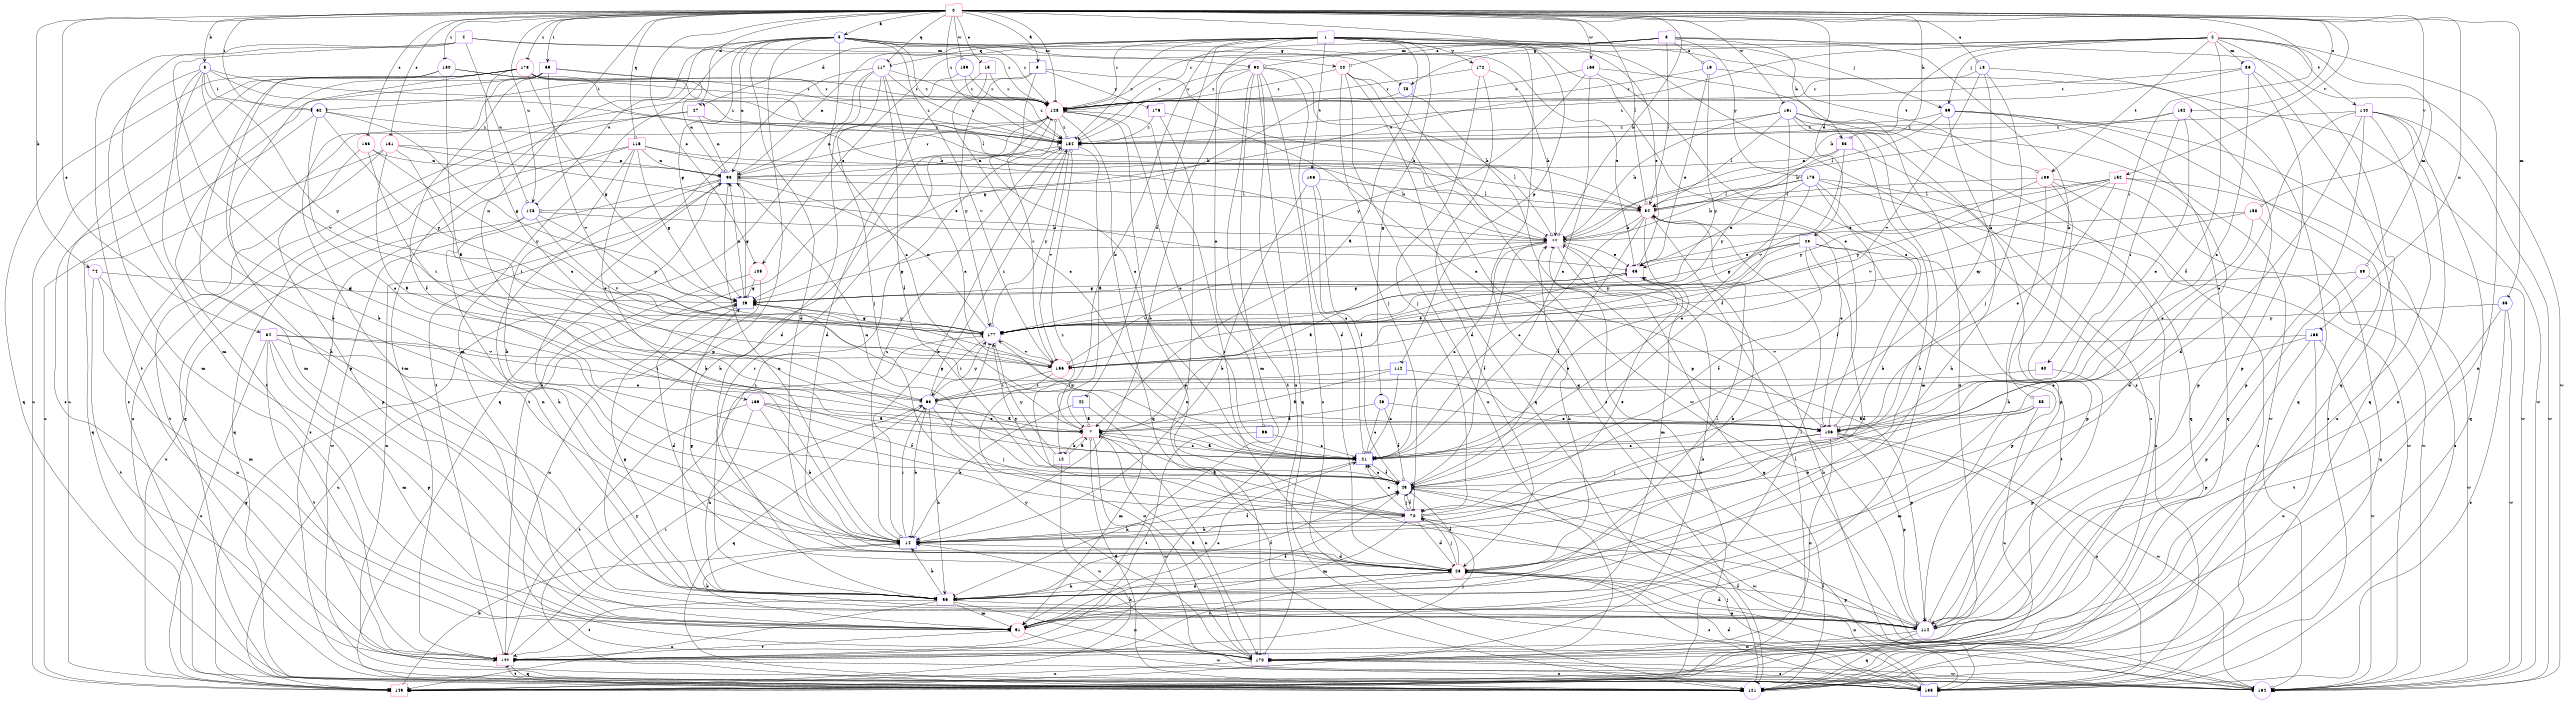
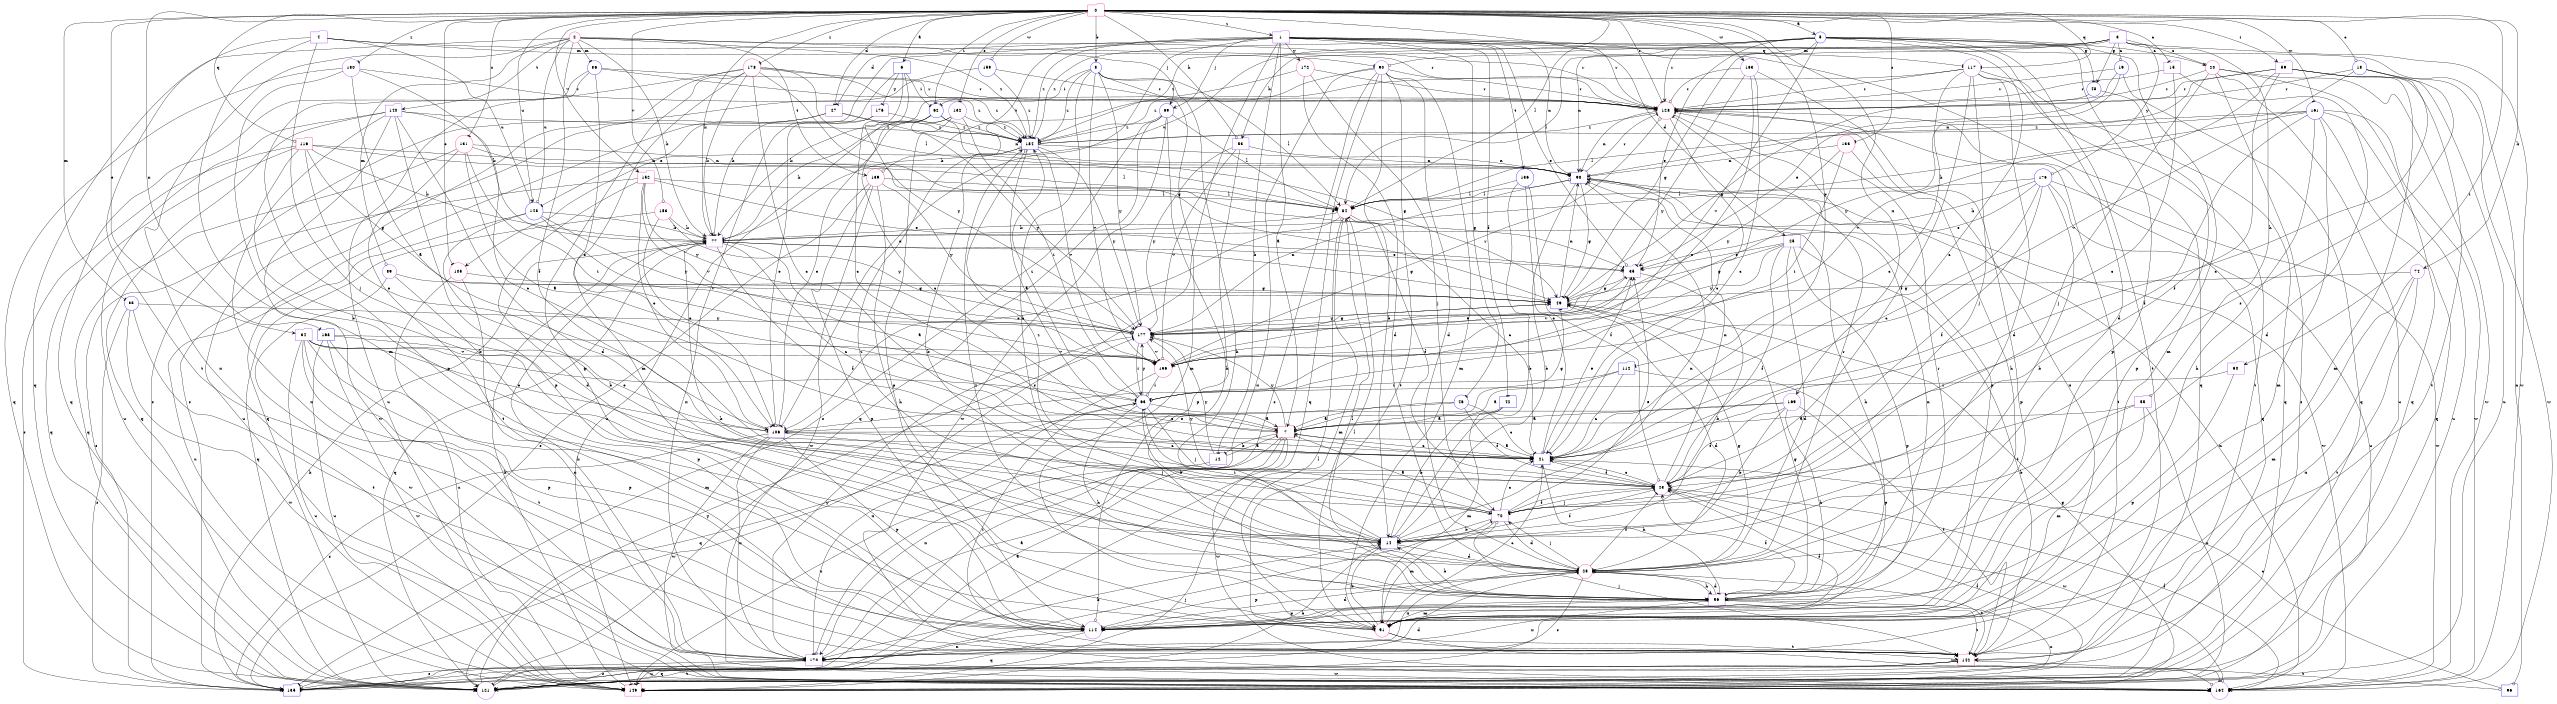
edge "0" -> "184": now "0" -> "1"
edge "18" -> "70": label "j" -> "s"
edge "28" -> "164": now "28" -> "170"
edge "96" -> "142": reversed
